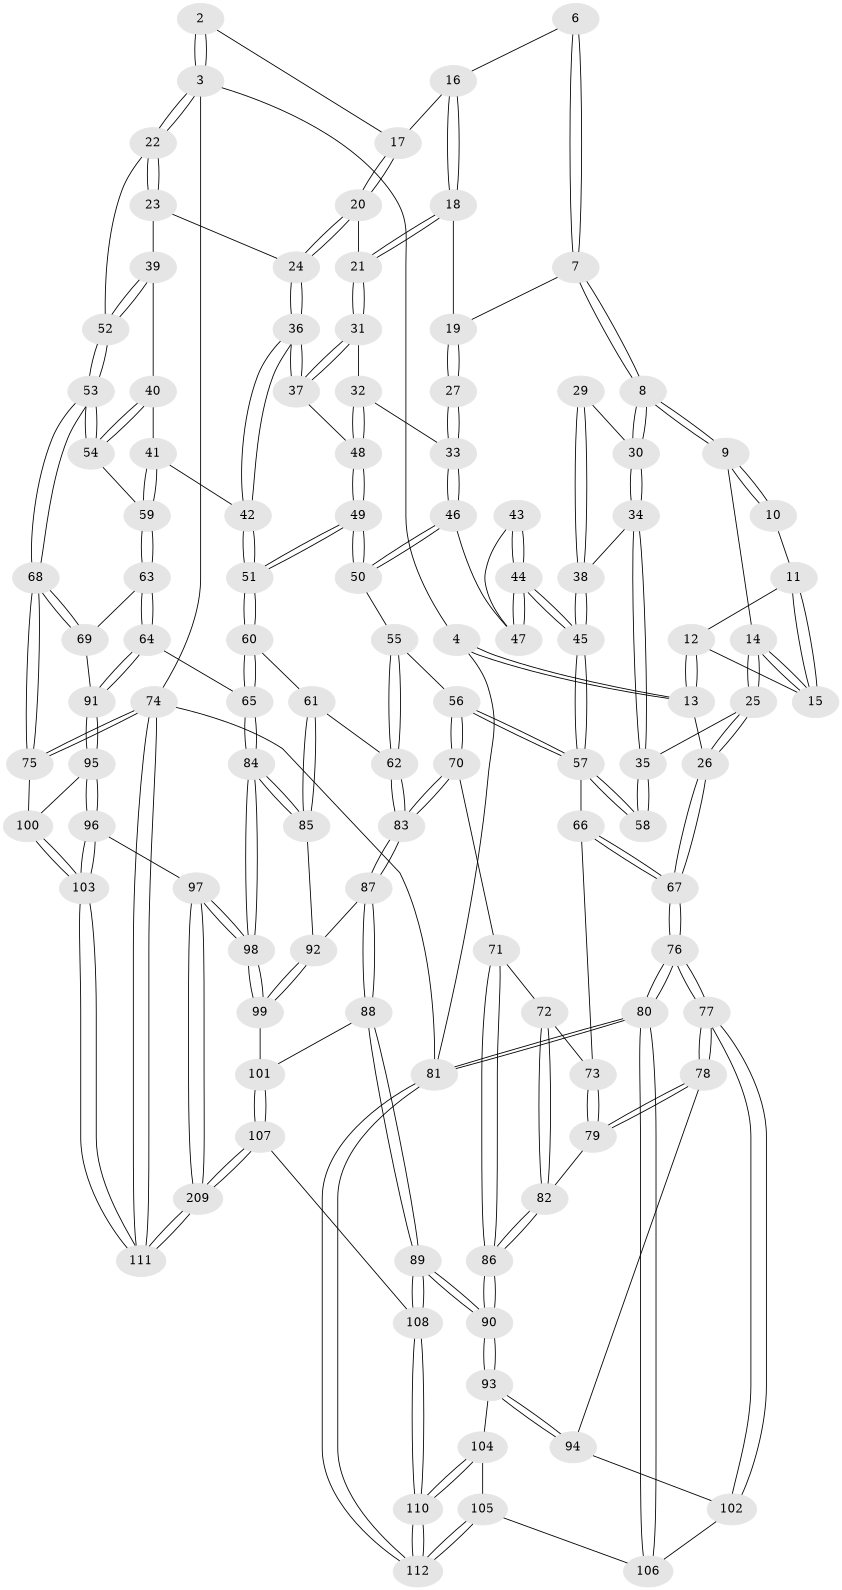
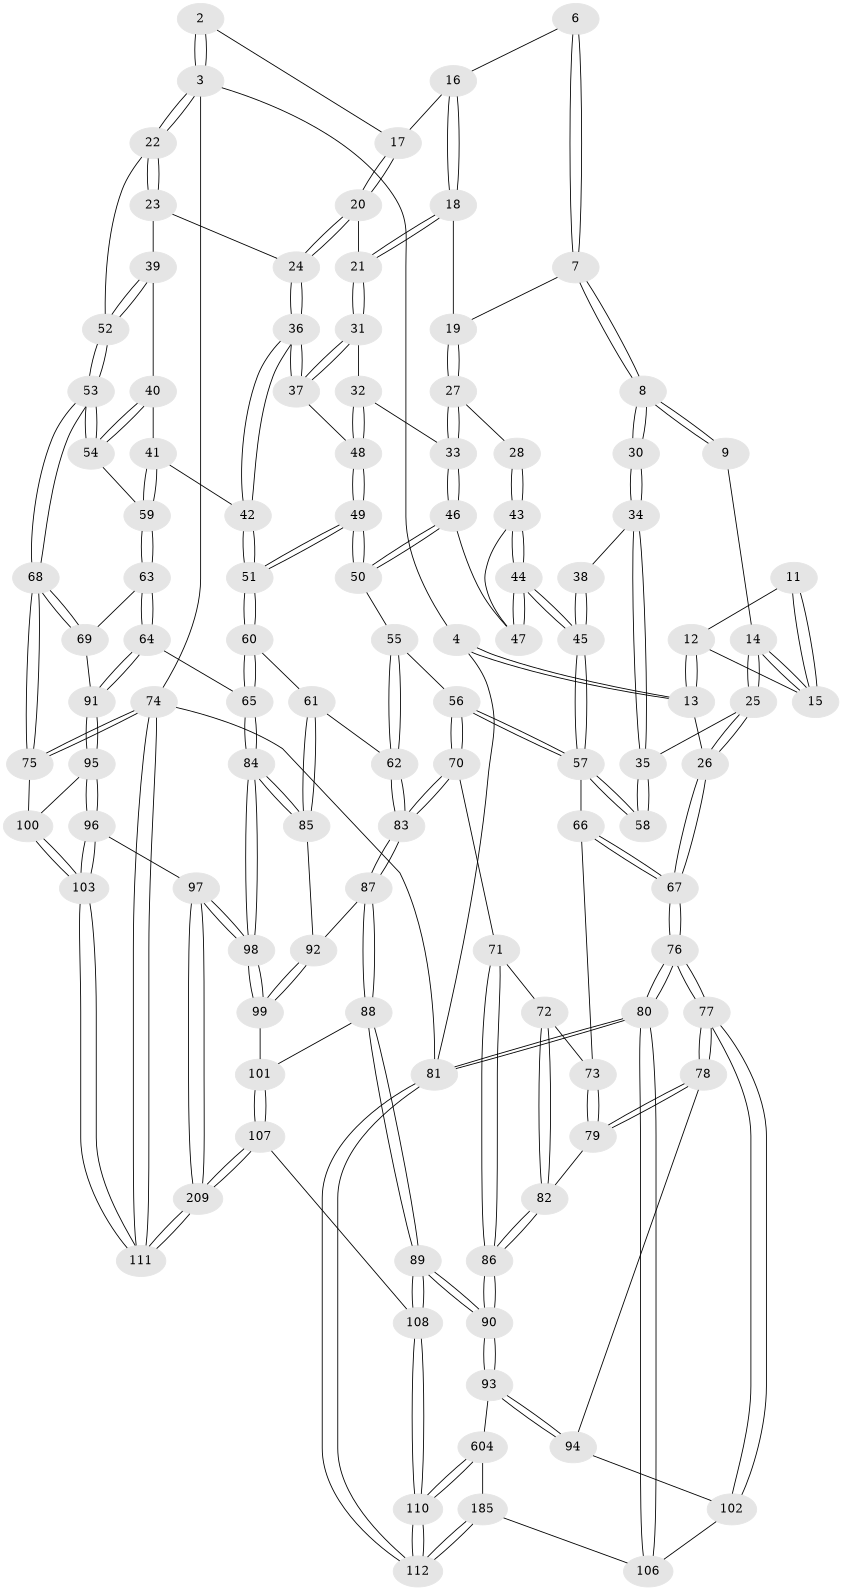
node "29": removed
node "28": added
node "10": removed
node "104": label "104" -> "604"
node "105": label "105" -> "185"
